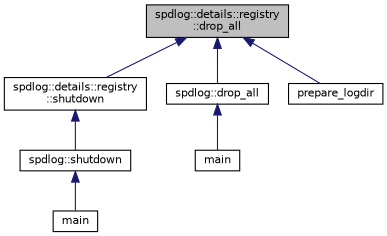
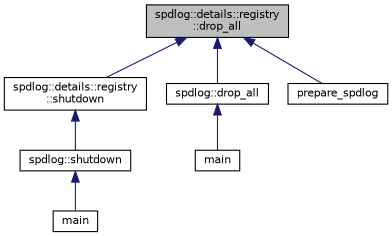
node "prepare_logdir": label "prepare_logdir" -> "prepare_spdlog"
